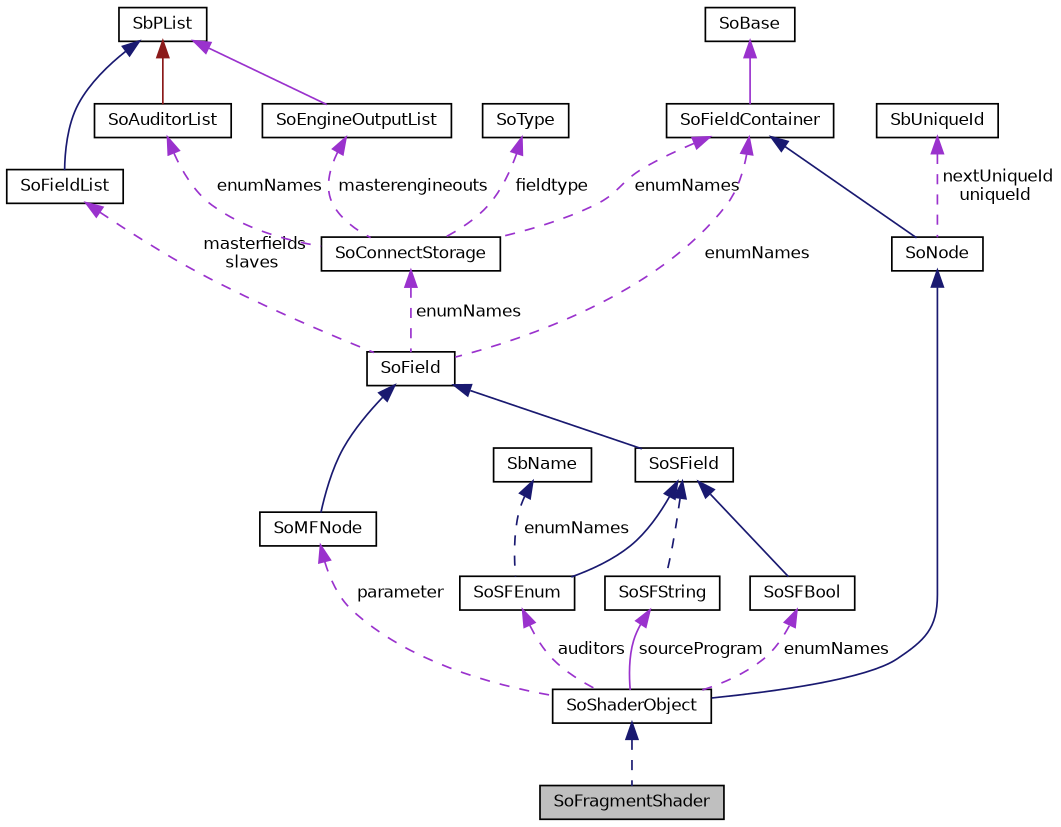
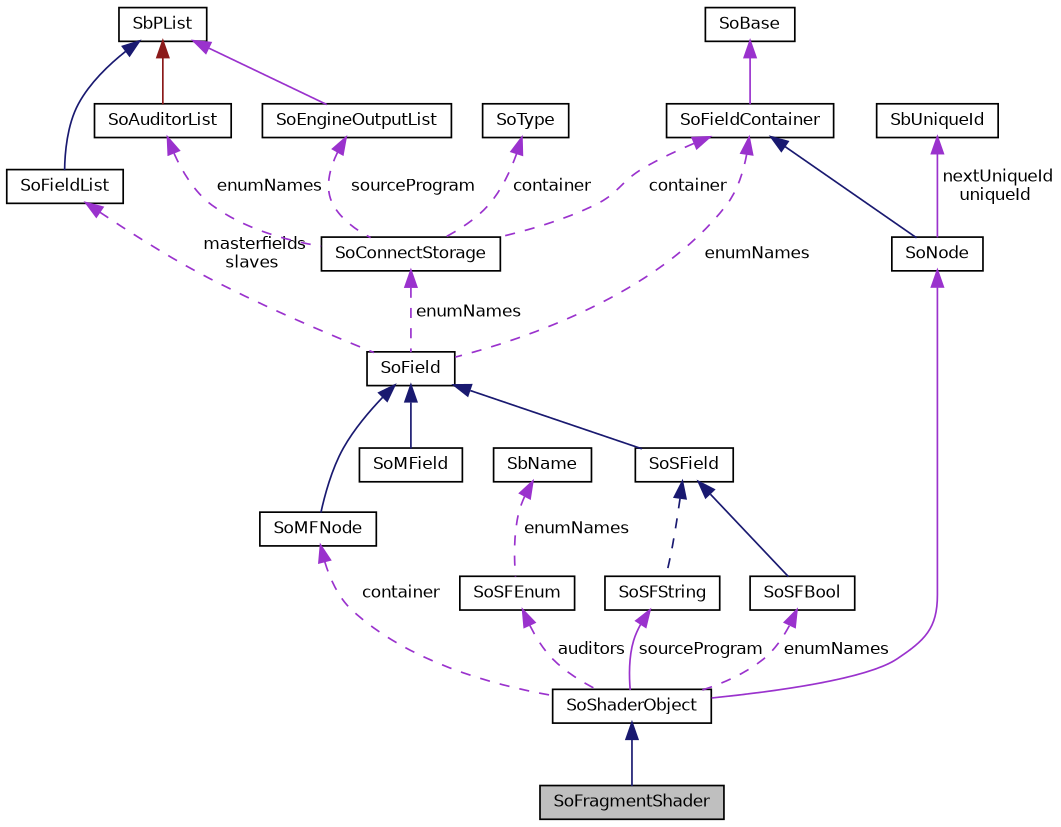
edge "SoConnectStorage" -> "SoEngineOutputList": label " masterengineouts" -> " sourceProgram"
edge "SoConnectStorage" -> "SoType": label " fieldtype" -> " container"
edge "SoConnectStorage" -> "SoFieldContainer": label " enumNames" -> " container"
edge "SoNode" -> "SbUniqueId": style dashed -> solid
node "SoMField": added
edge "SoSFEnum" -> "SbName": color midnightblue -> darkorchid3
edge "SoSFEnum" -> "SoSField": removed
edge "SoShaderObject" -> "SoNode": color midnightblue -> darkorchid3
edge "SoShaderObject" -> "SoMFNode": label " parameter" -> " container"
edge "SoFragmentShader" -> "SoShaderObject": style dashed -> solid
